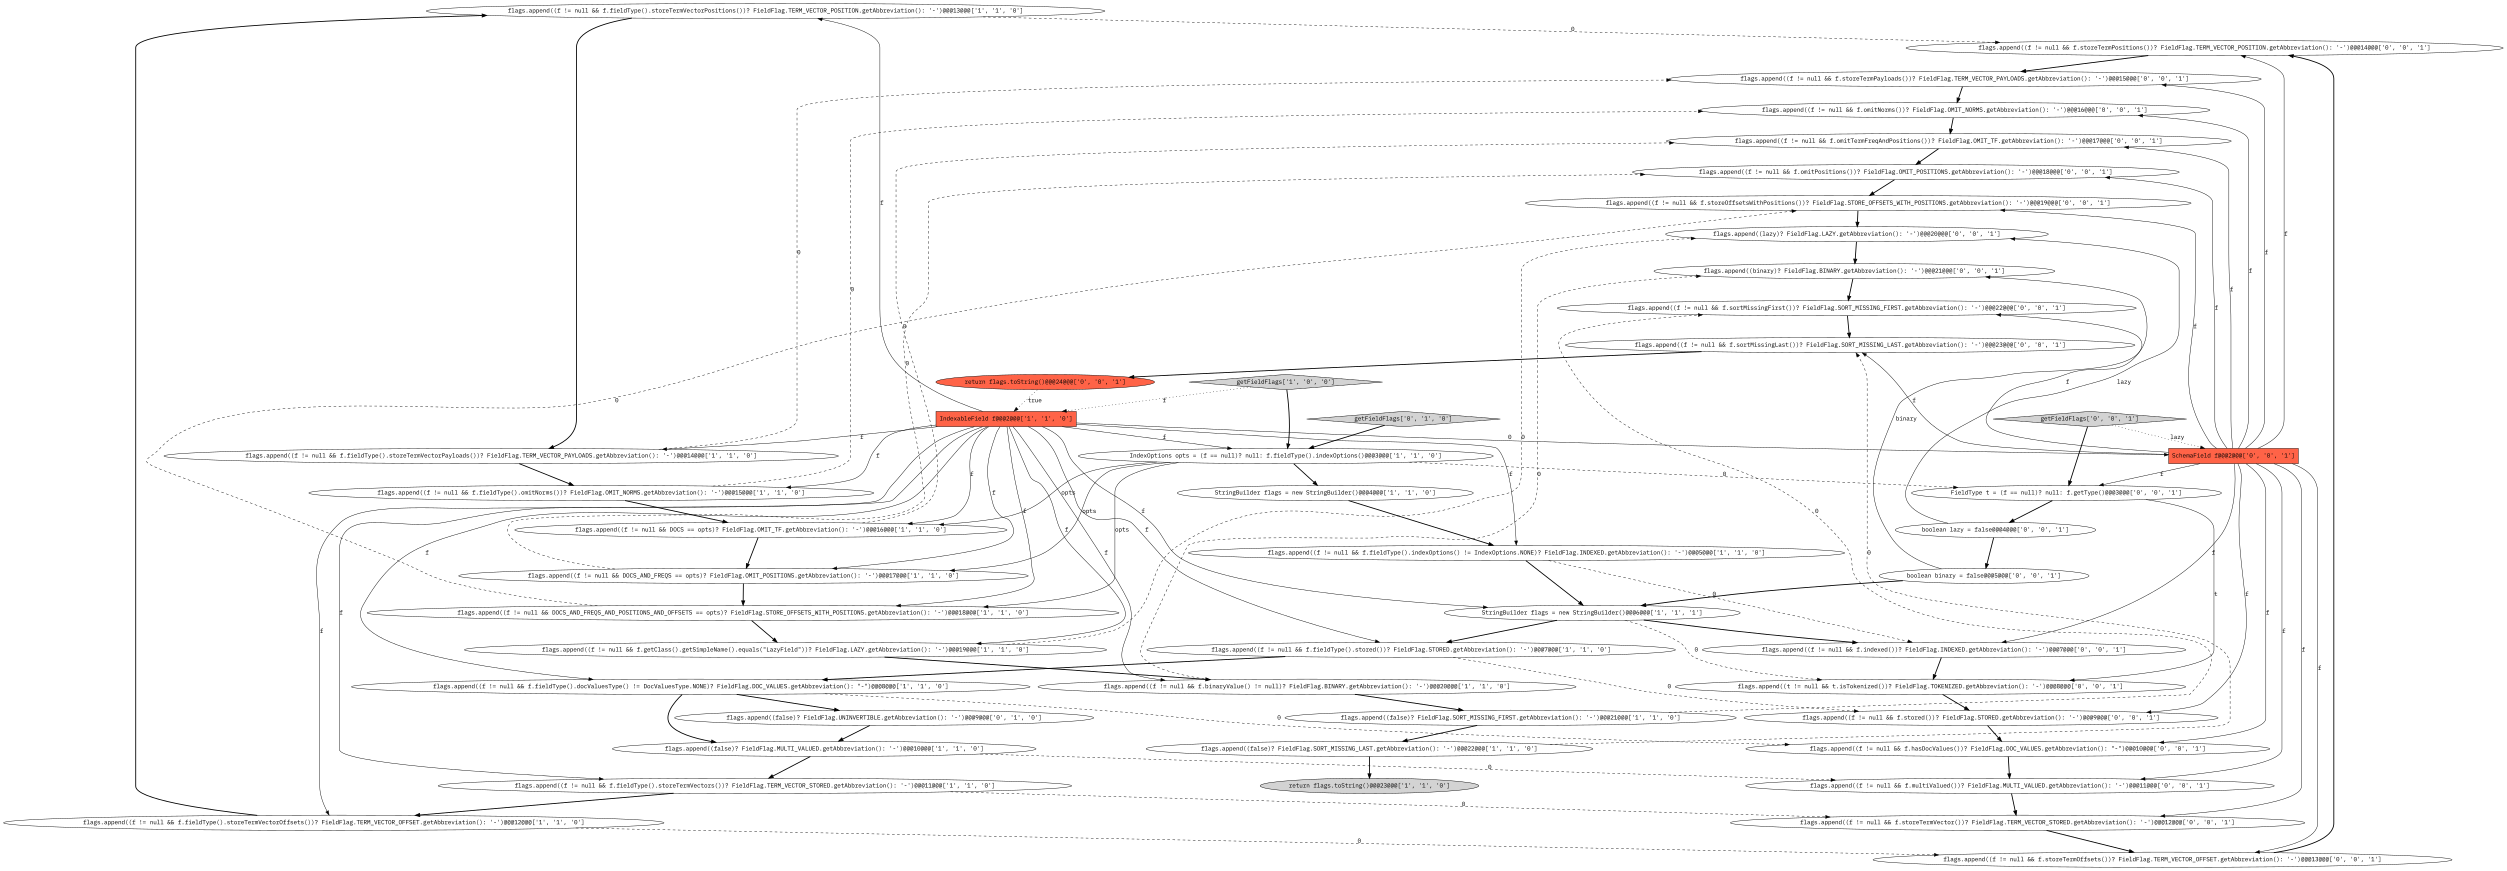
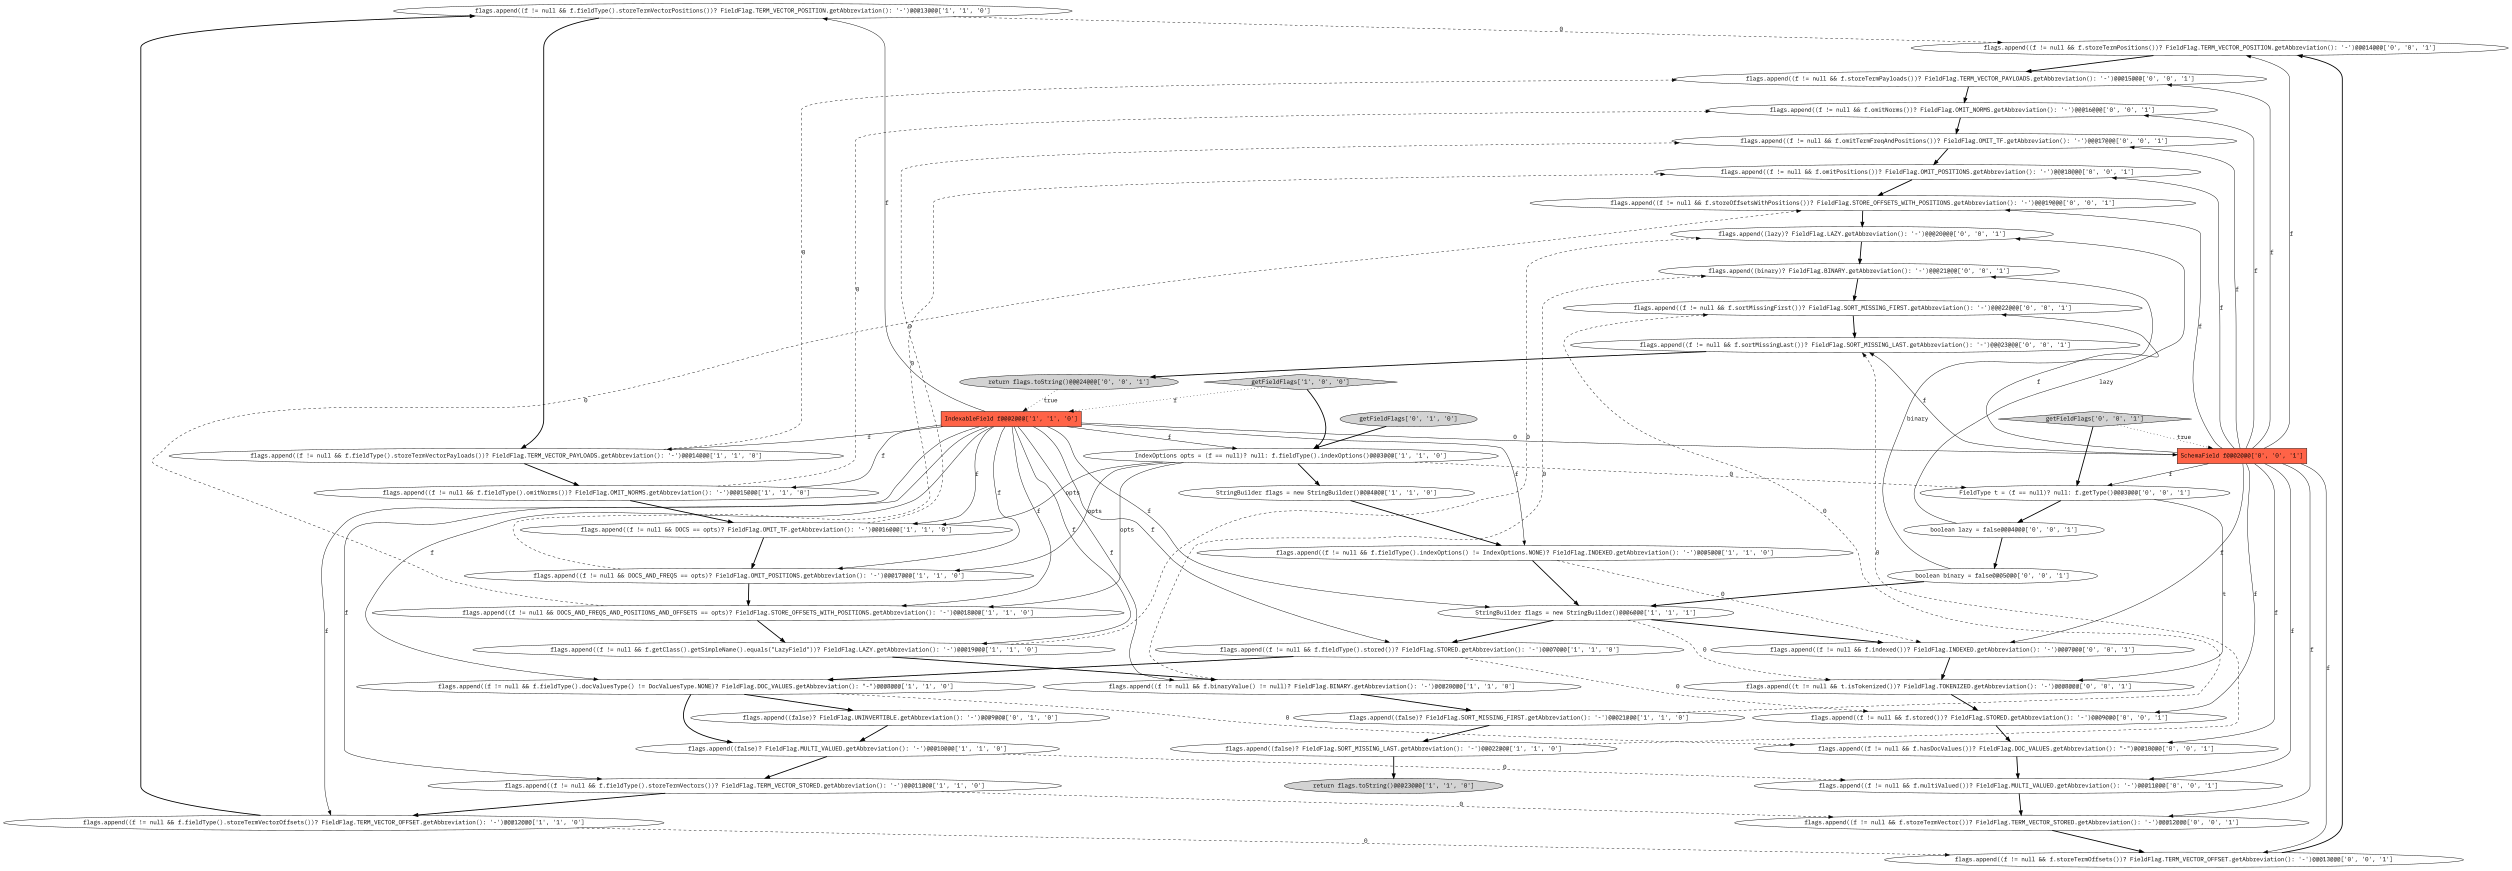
node "return flags.toString()@@@24@@@['0', '0', '1']": fillcolor tomato -> lightgray
node "getFieldFlags['0', '1', '0']": shape diamond -> ellipse
edge "getFieldFlags['0', '0', '1']" -> "SchemaField f@@@2@@@['0', '0', '1']": label "lazy" -> "true"
